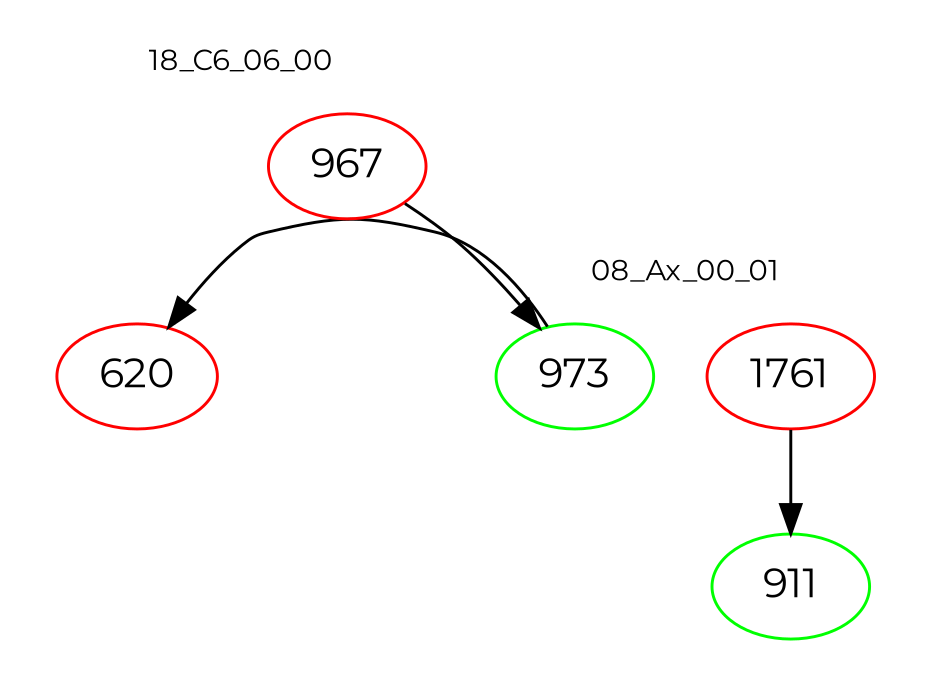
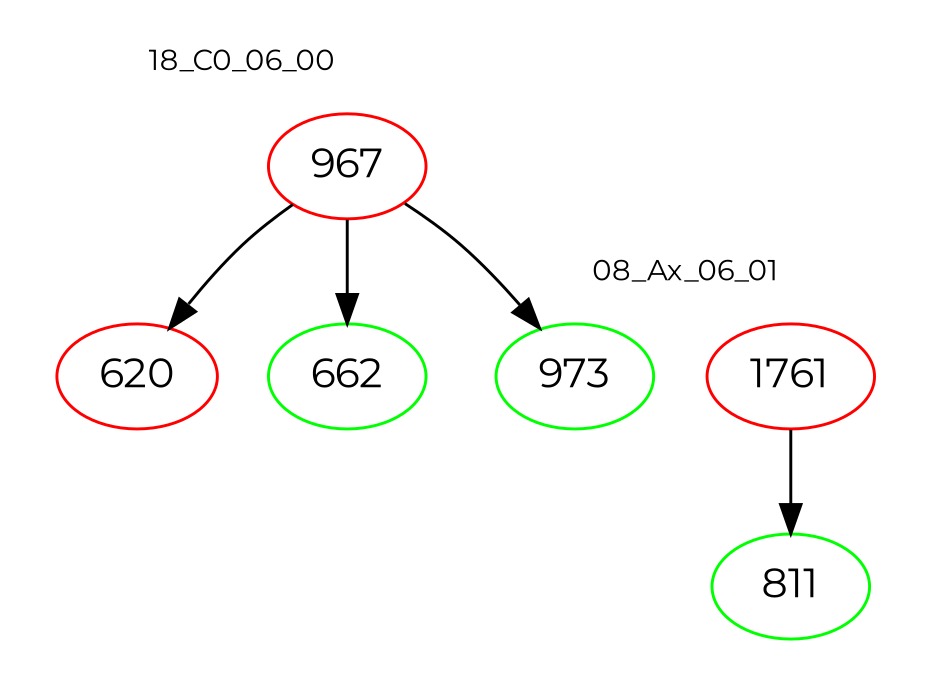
cluster "18_C6_06_00": label "18_C6_06_00" -> "18_C0_06_00"
edge "973" -> "620": now "967" -> "620"
cluster "08_Ax_00_01": label "08_Ax_00_01" -> "08_Ax_06_01"
node "662": added
node "911": label "911" -> "811"
